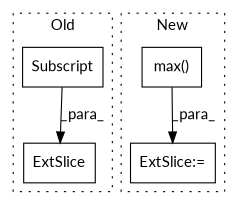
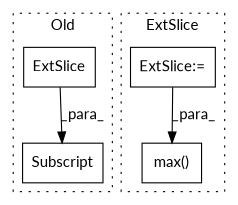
cluster "New": label "New" -> "ExtSlice"
edge "Subscript" -> "ExtSlice": reversed
edge "max()" -> "ExtSlice:=": reversed
